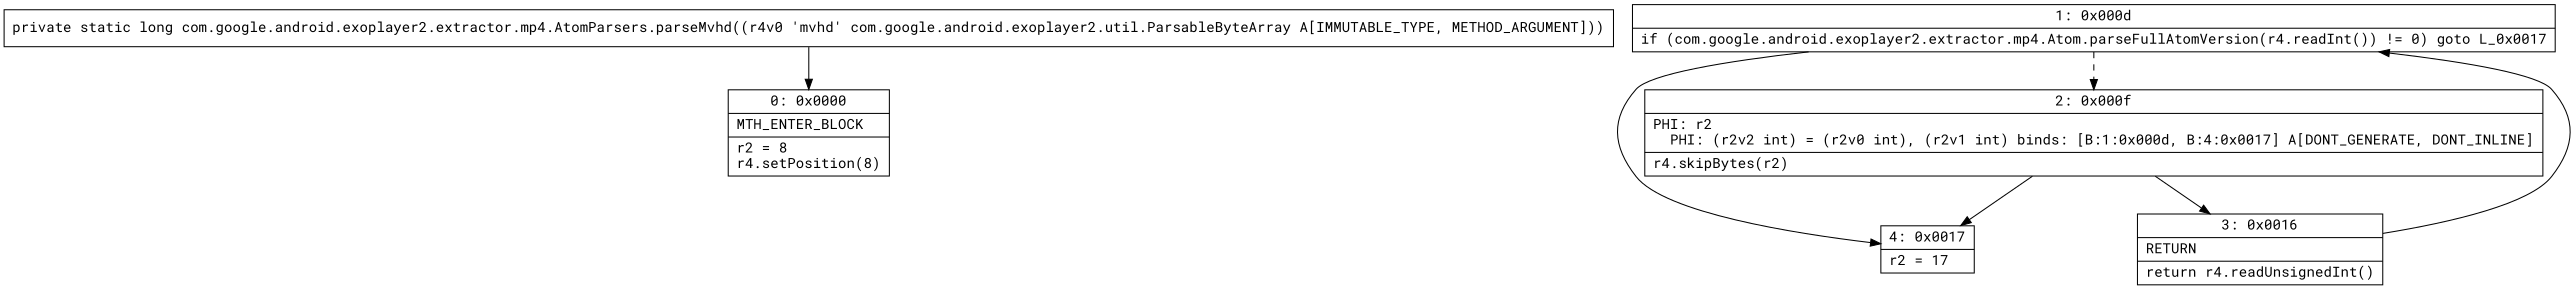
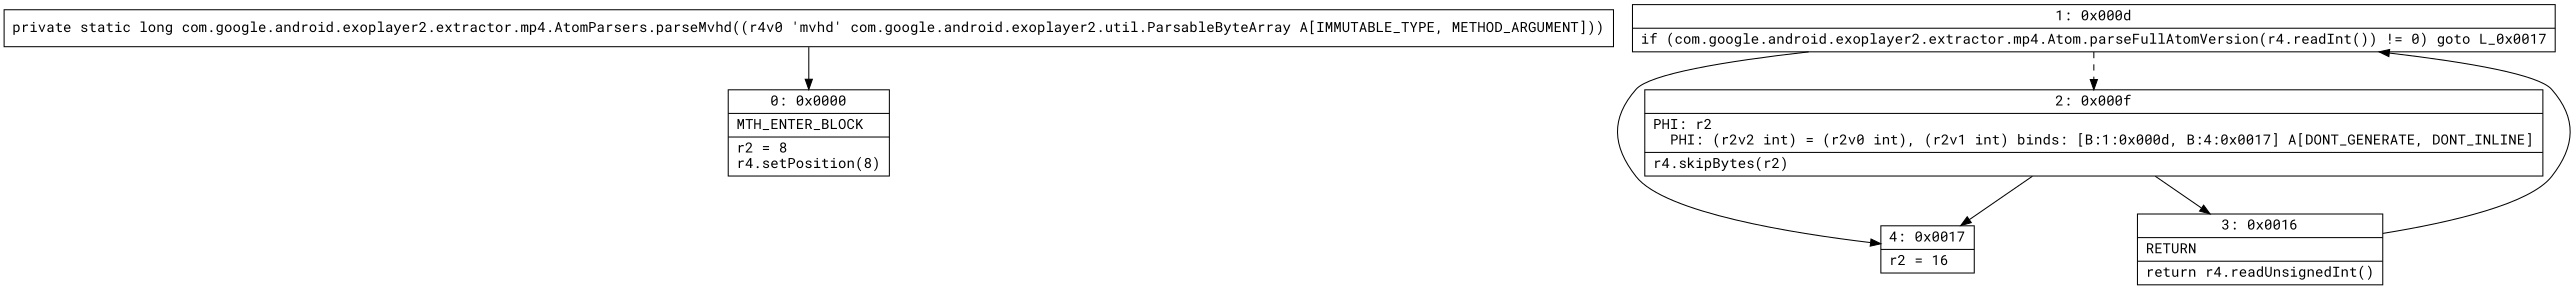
node "4: 0x0017": text "r2 = 17" -> "r2 = 16"
